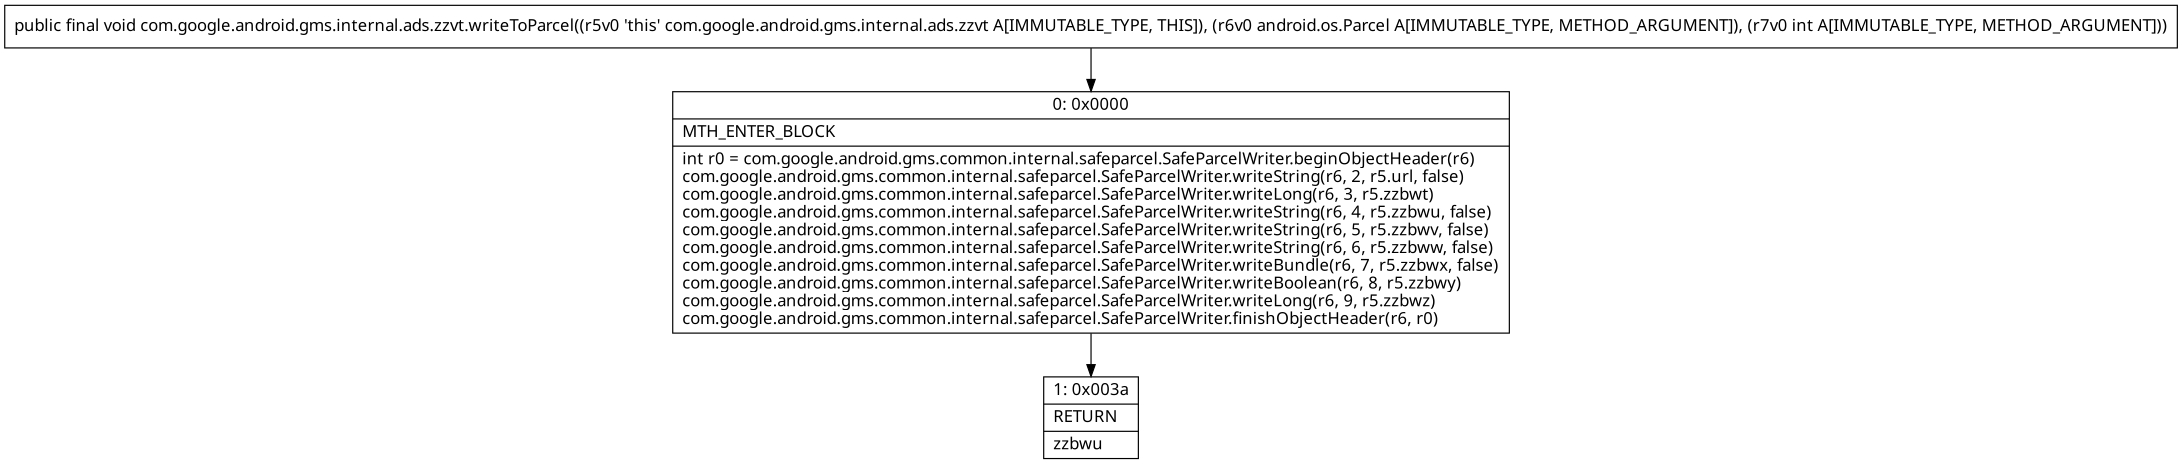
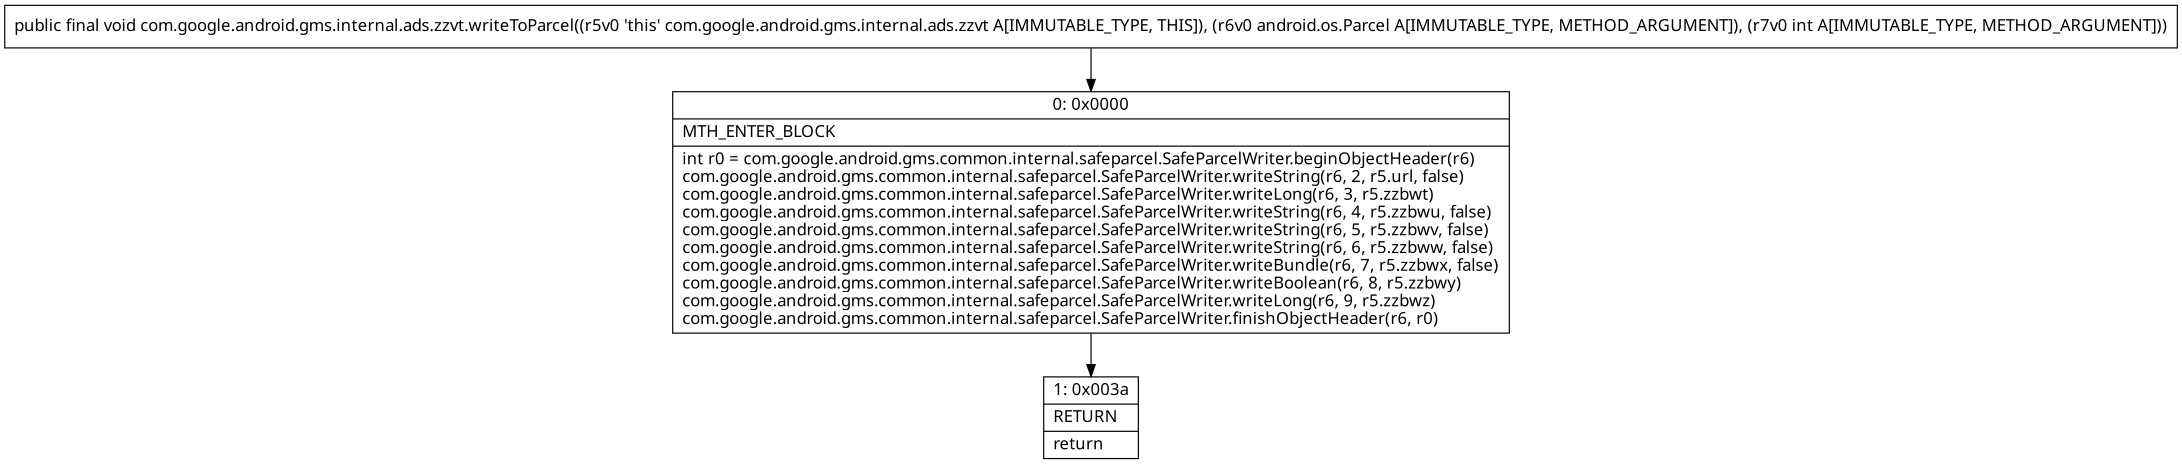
node "1: 0x003a": text "zzbwu" -> "return"
